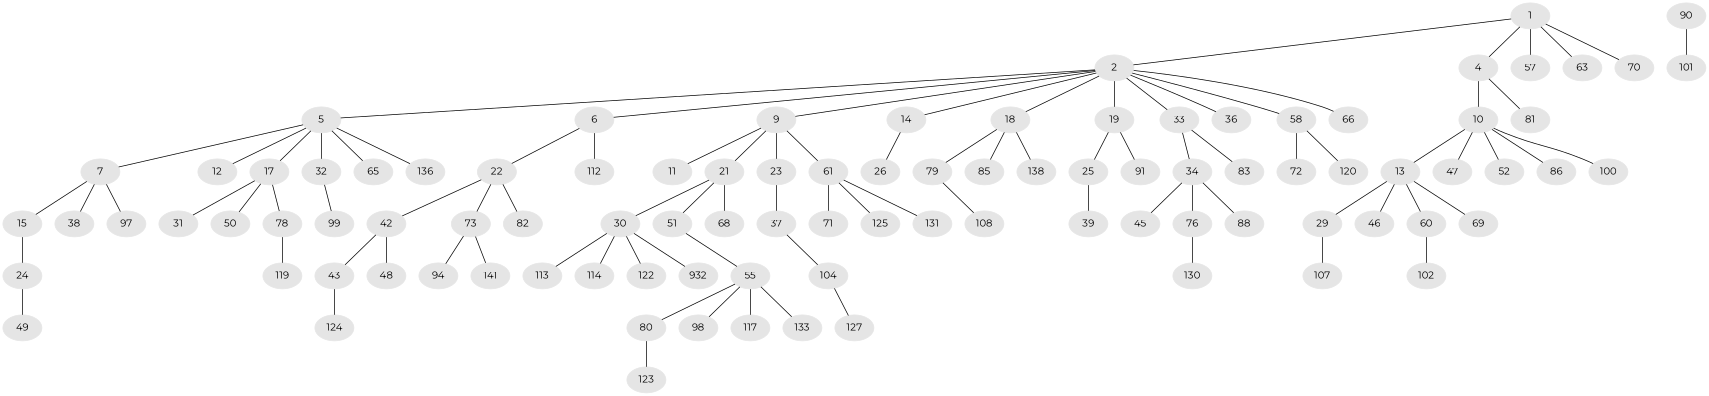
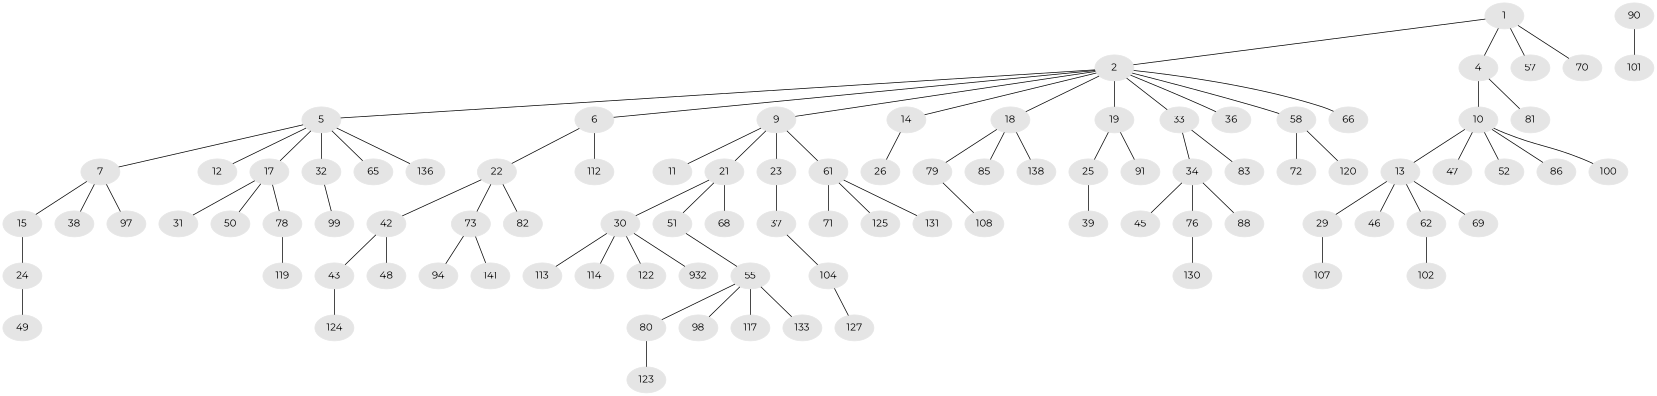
node "63": removed
node "60": label "60" -> "62"
